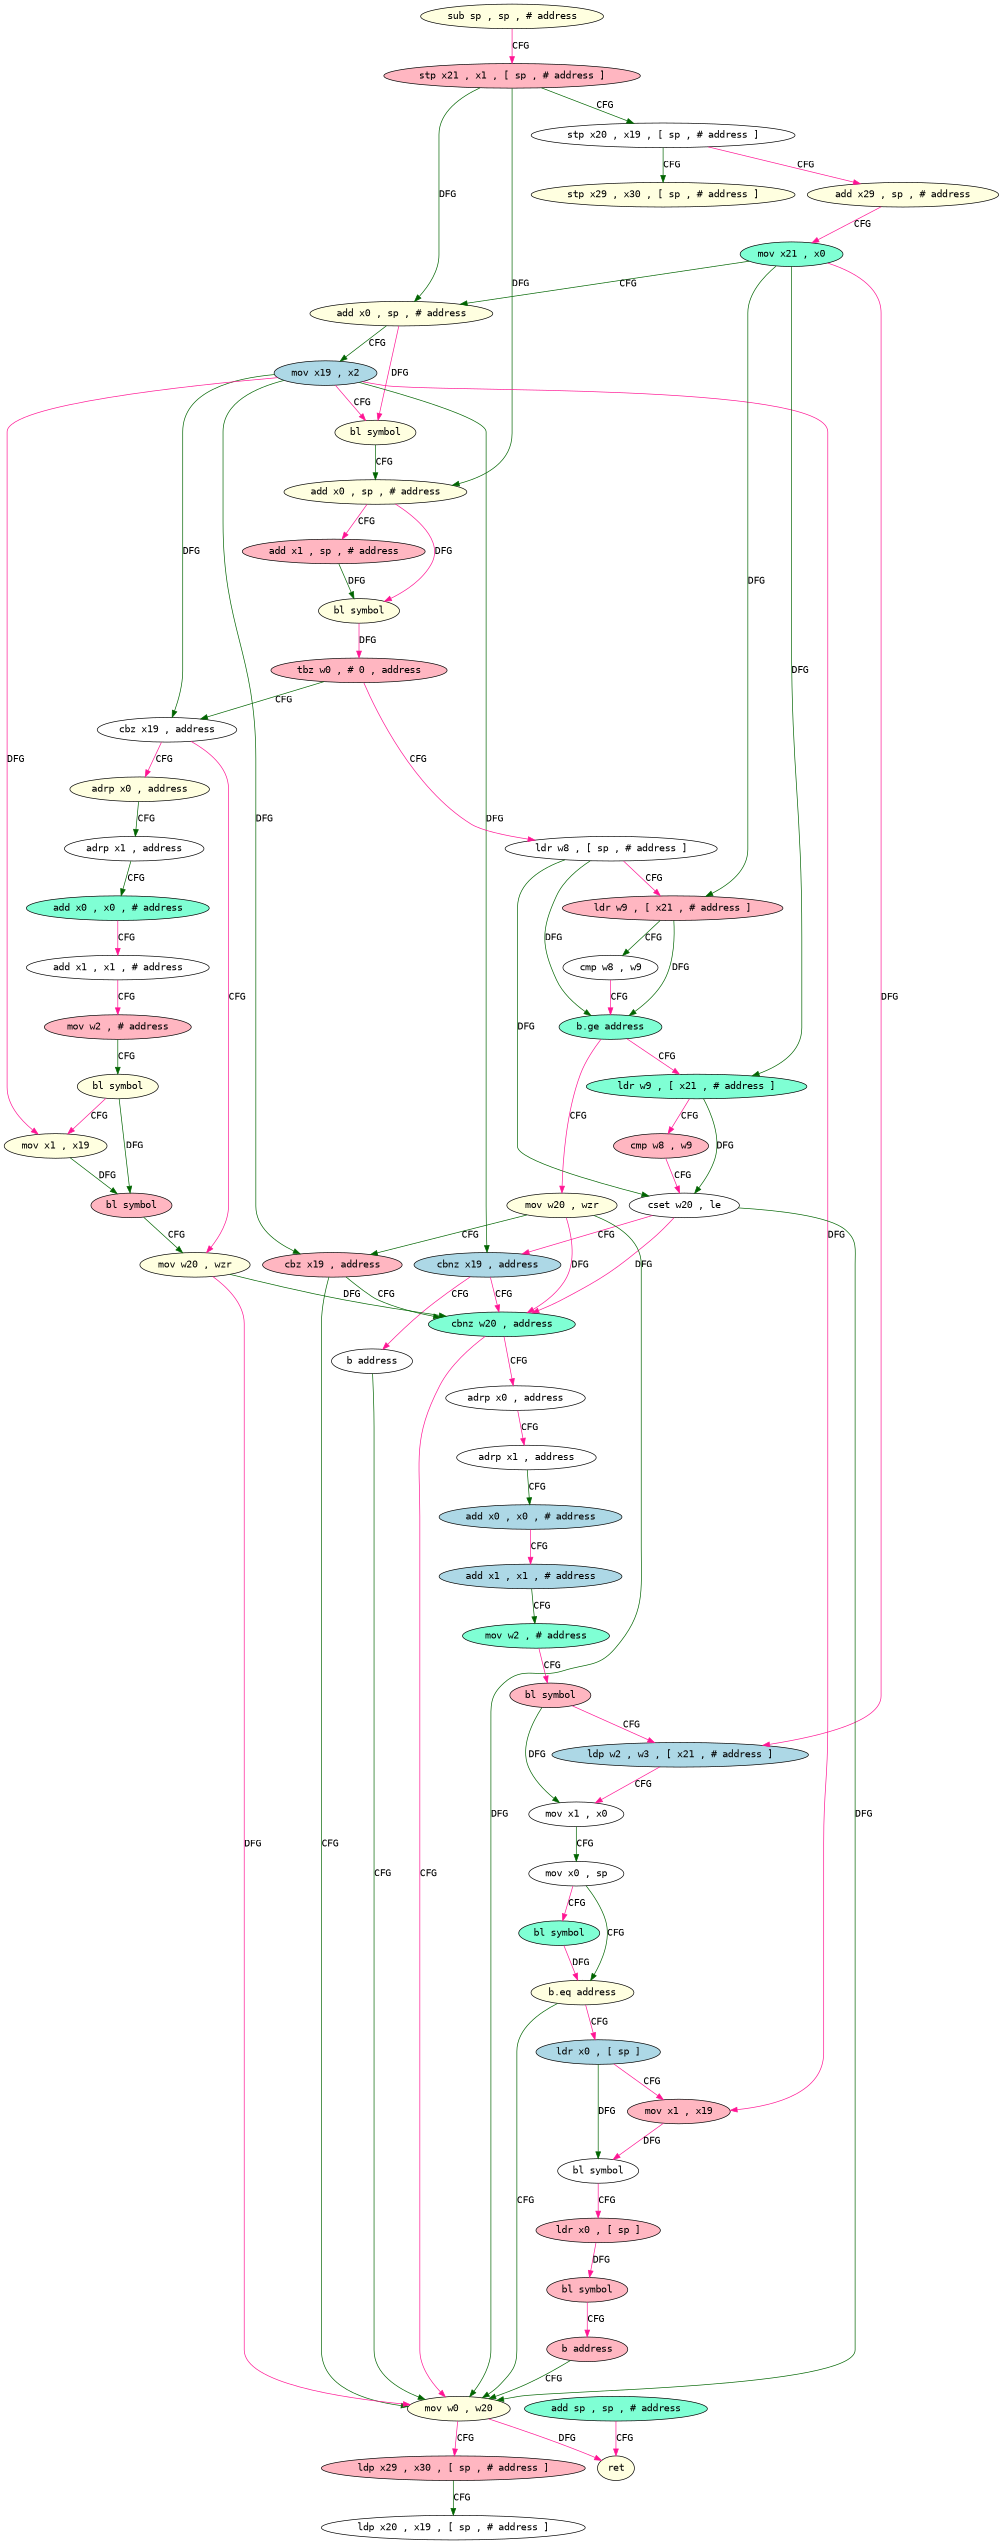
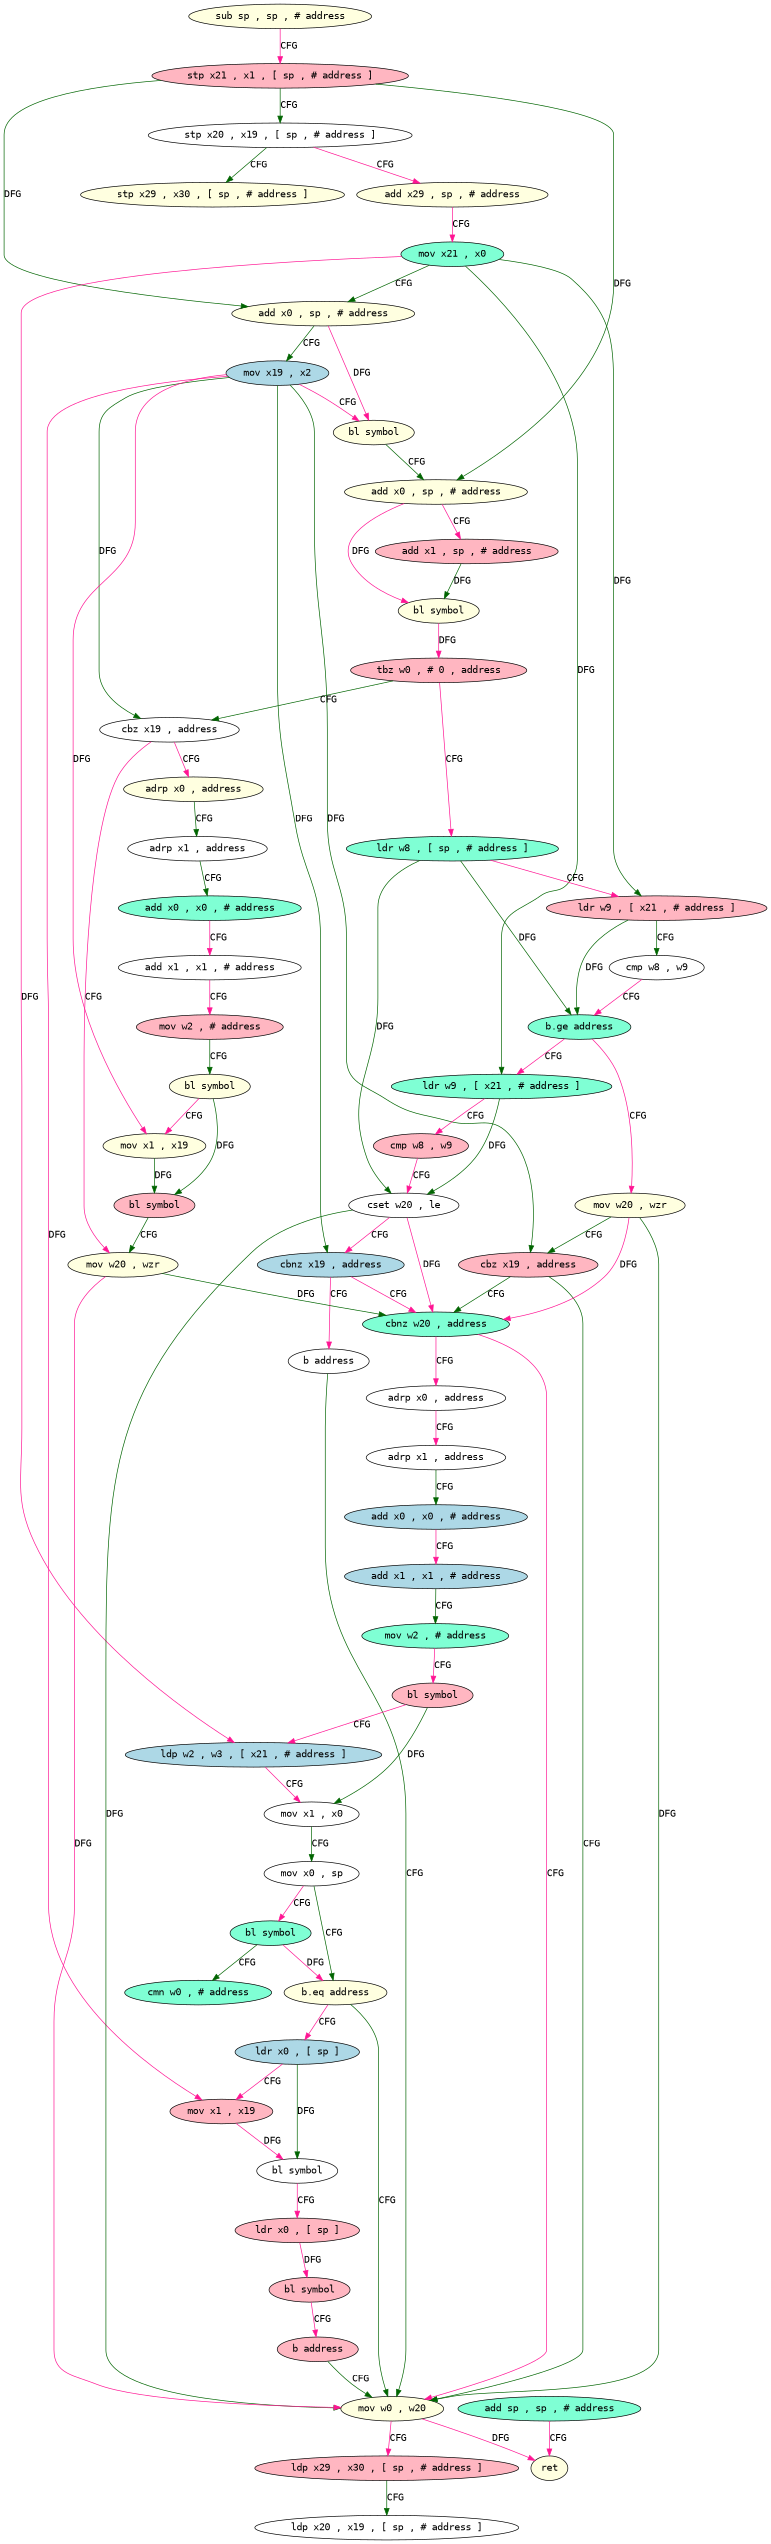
node "ldr w8 , [ sp , # address ]": fillcolor white -> aquamarine
node "cmn w0 , # address": added
